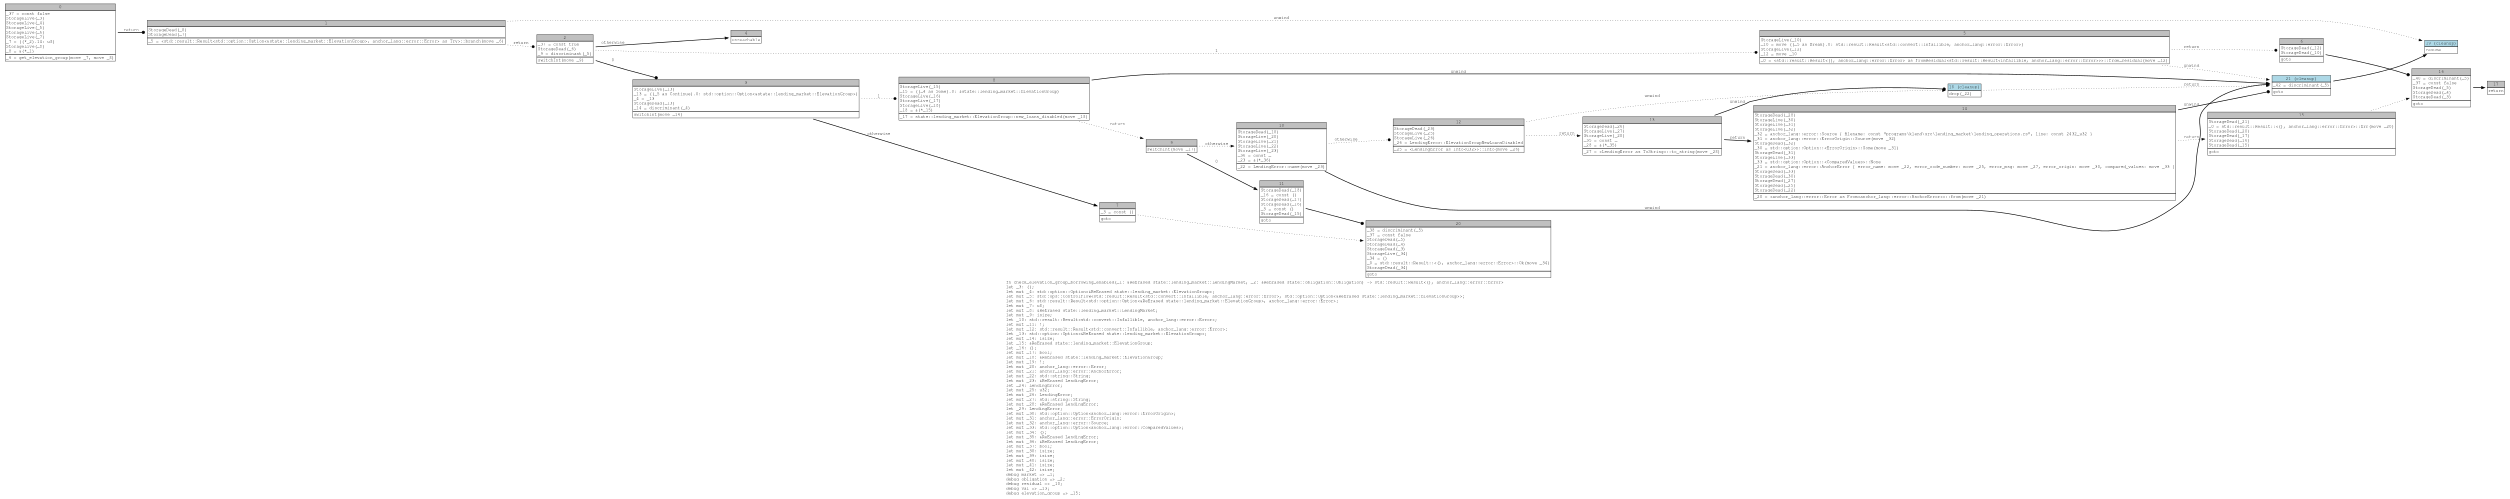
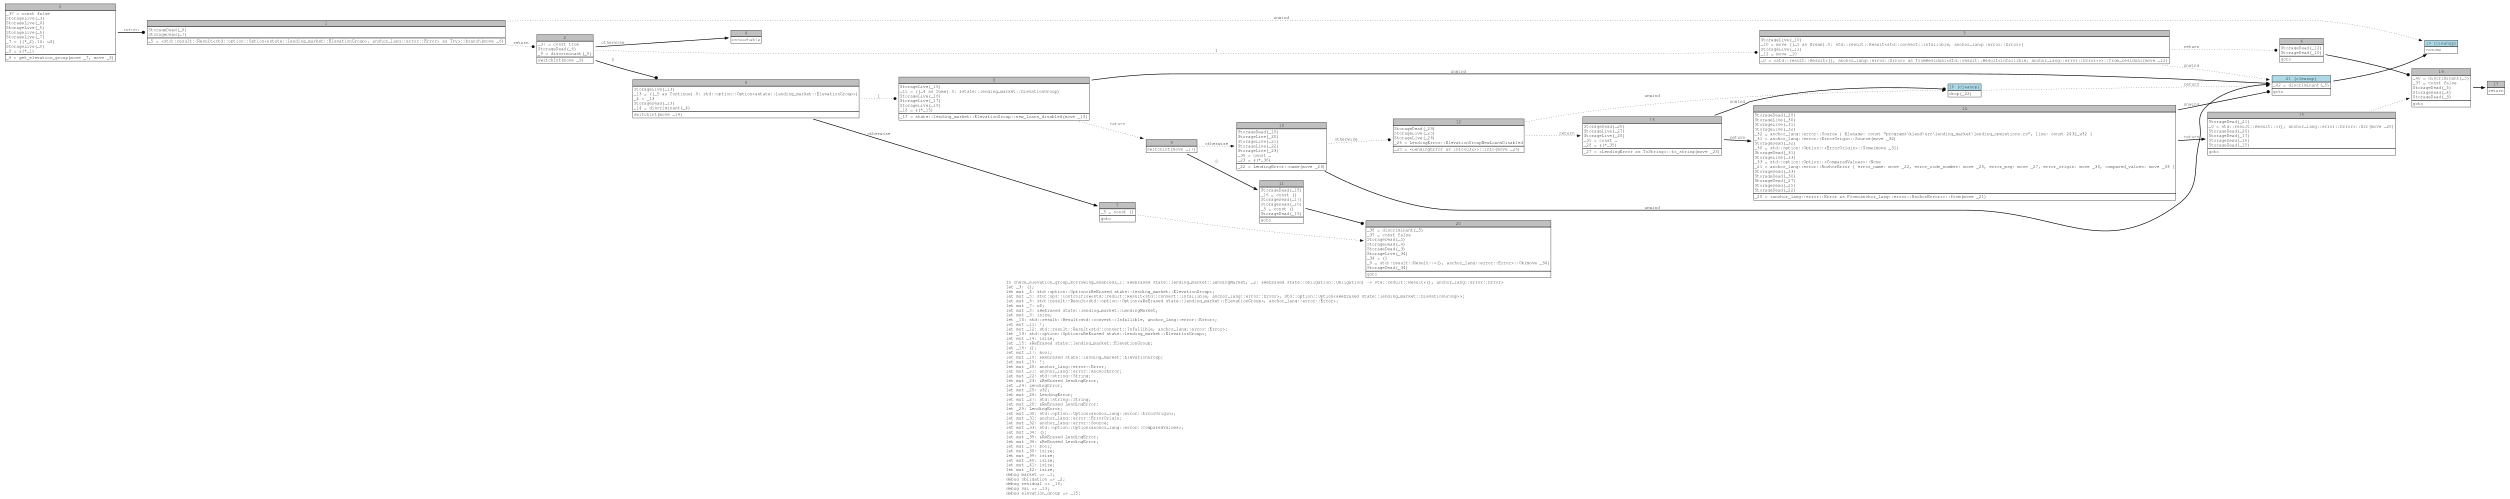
edge "14" -> "15": style dotted -> bold
